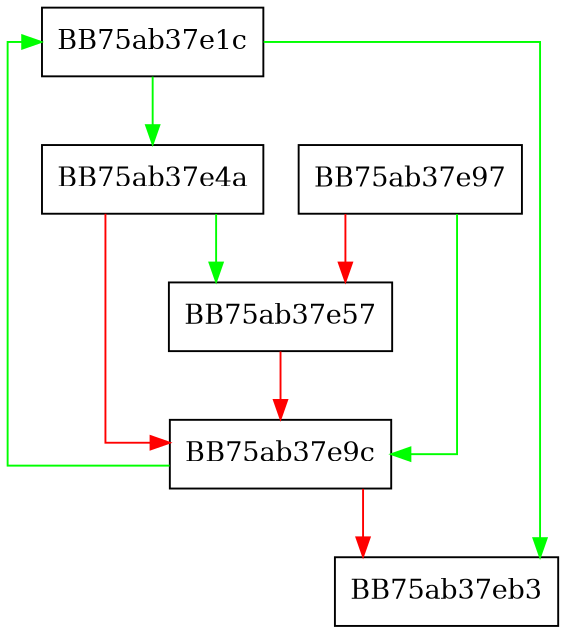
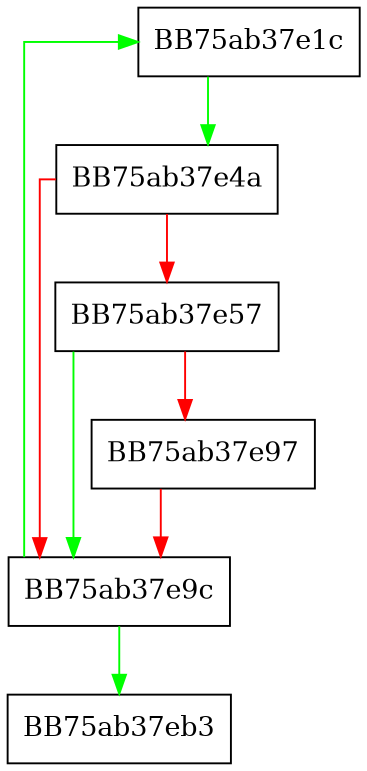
edge "BB75ab37e1c" -> "BB75ab37eb3": removed
edge "BB75ab37e4a" -> "BB75ab37e57": color green -> red
edge "BB75ab37e97" -> "BB75ab37e57": reversed
edge "BB75ab37e97" -> "BB75ab37e9c": color green -> red
edge "BB75ab37e57" -> "BB75ab37e9c": color red -> green
edge "BB75ab37e9c" -> "BB75ab37eb3": color red -> green
